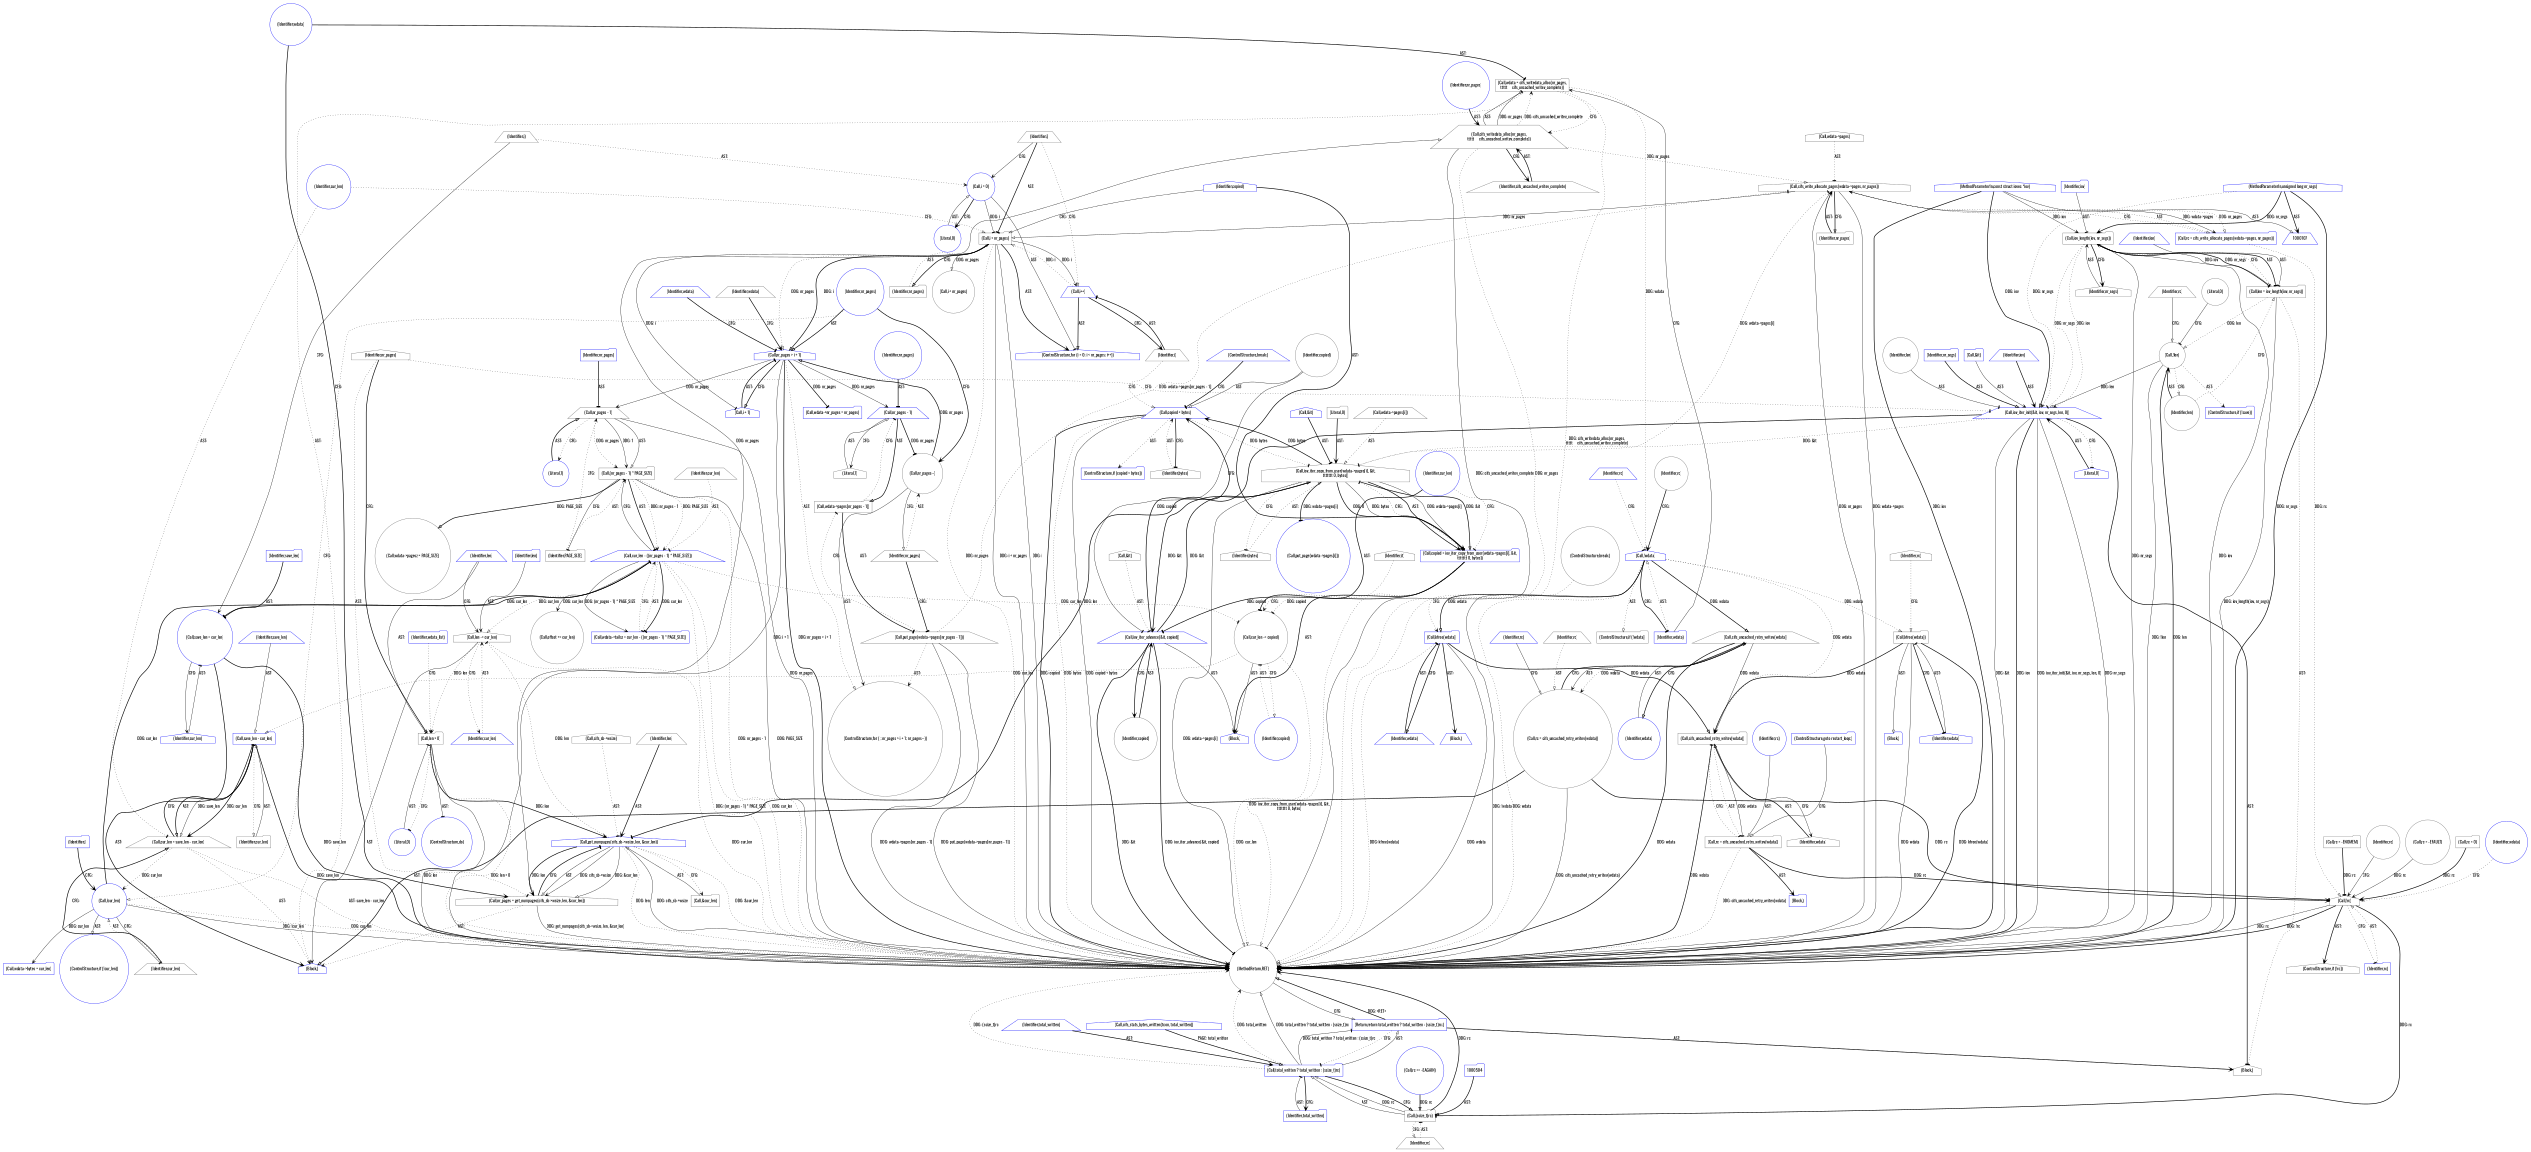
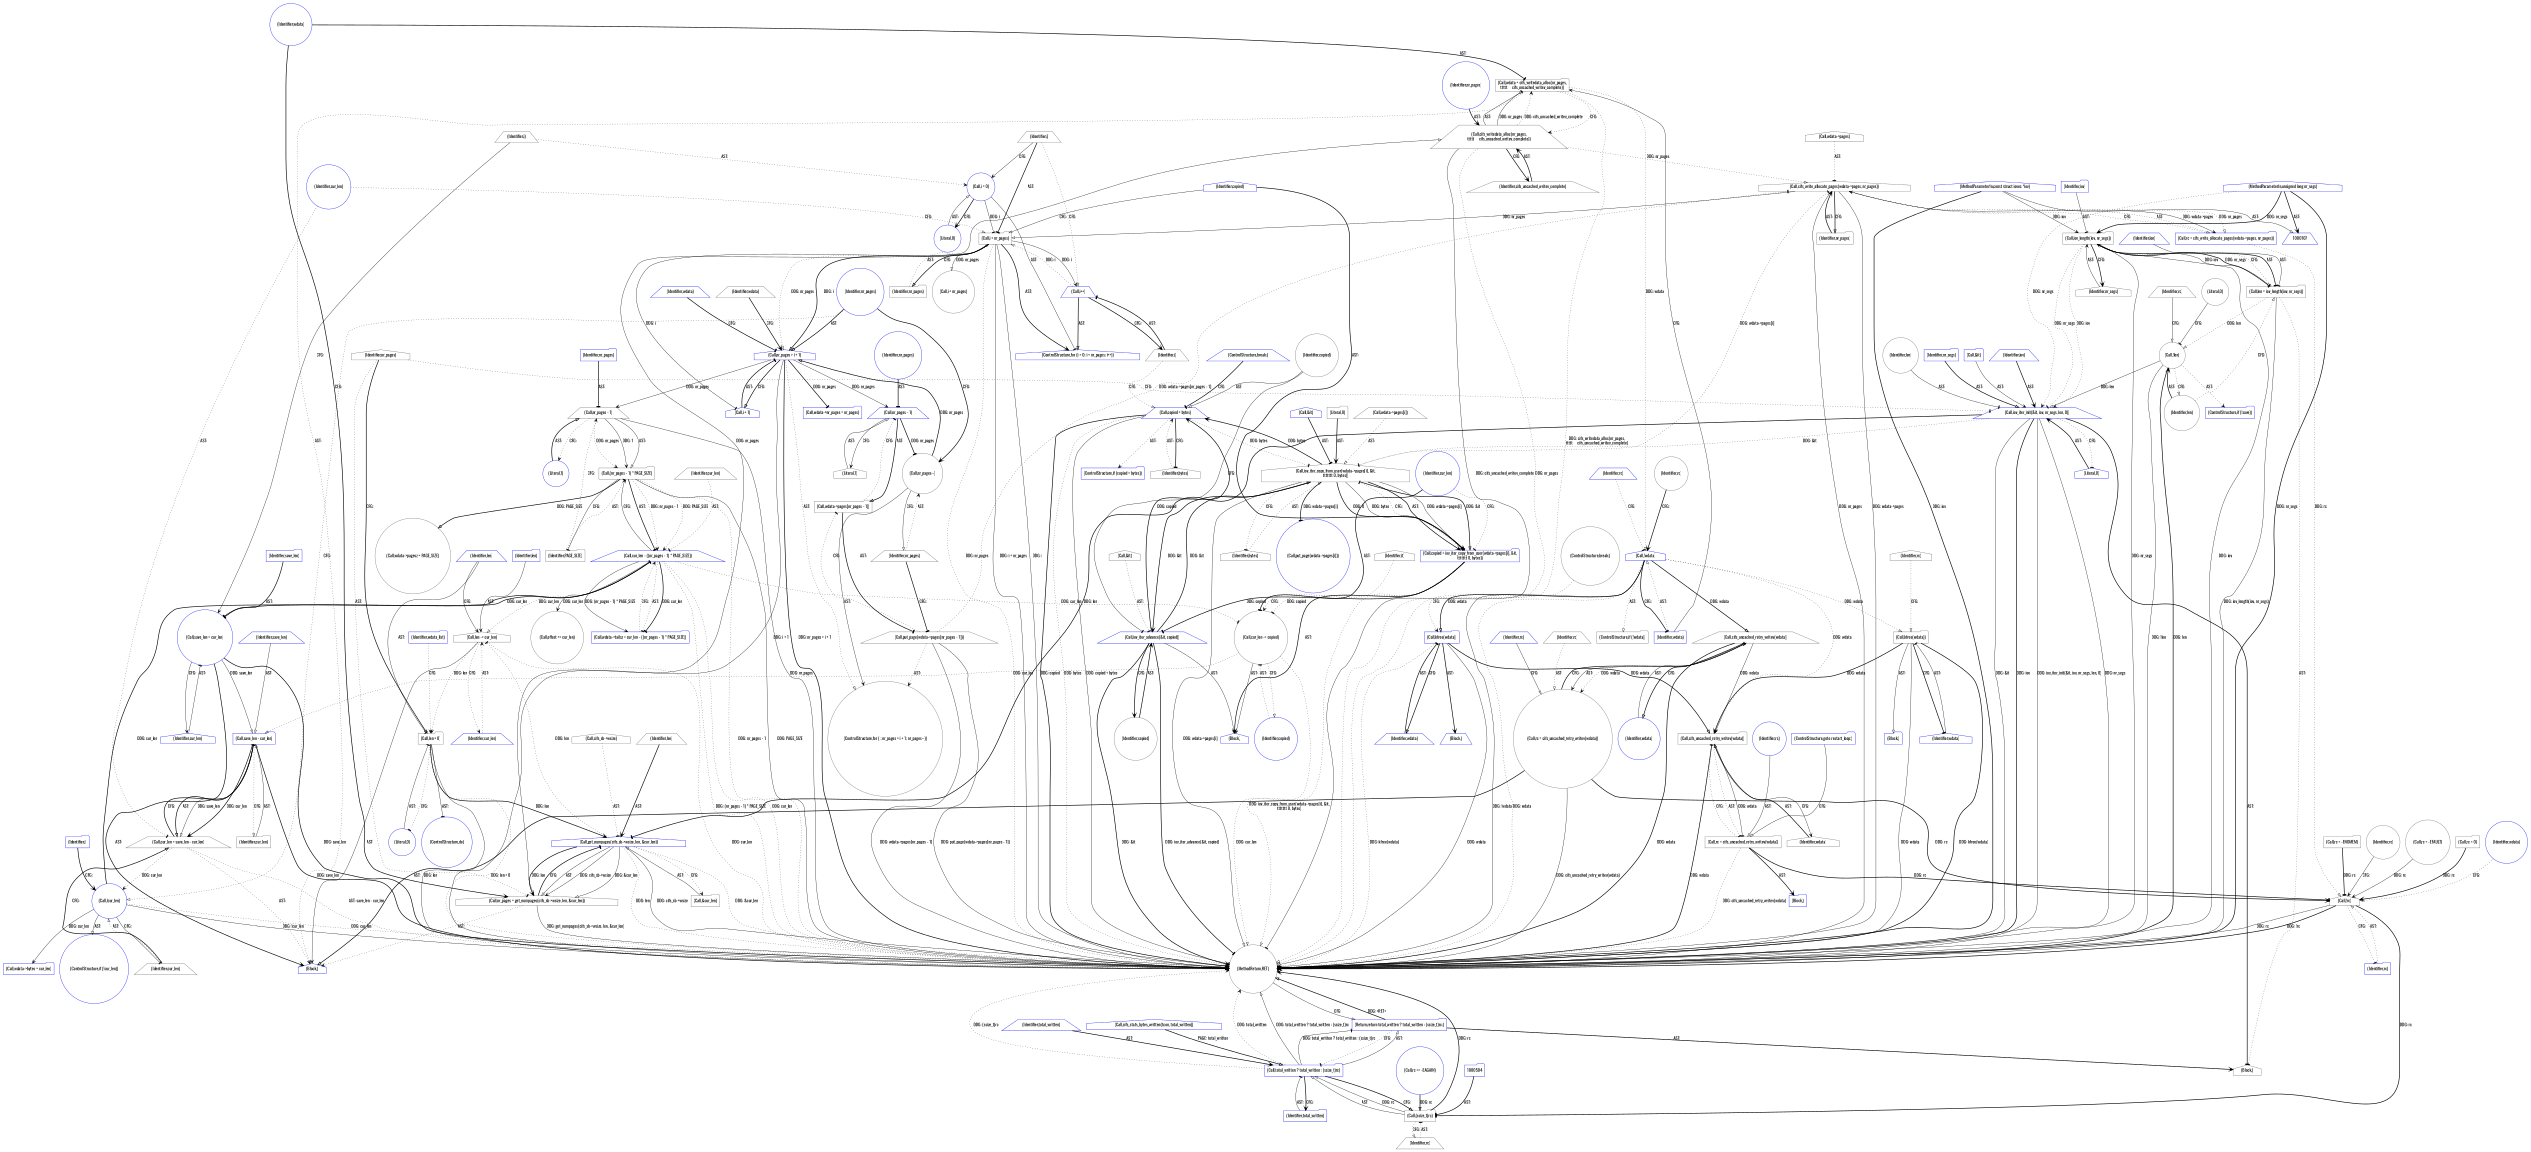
edge "(MethodParameterIn,const struct iovec *iov)" -> "(Call,iov_iter_init(&it, iov, nr_segs, len, 0))": removed, label "DDG: iov"
edge "(Call,save_len = cur_len)" -> "(Call,save_len - cur_len)": added, label "DDG: save_len"
node "(ControlStructure,if (!rc))": removed
edge "1000504" -> "(Call,(ssize_t)rc)": arrowhead onormal -> tee
